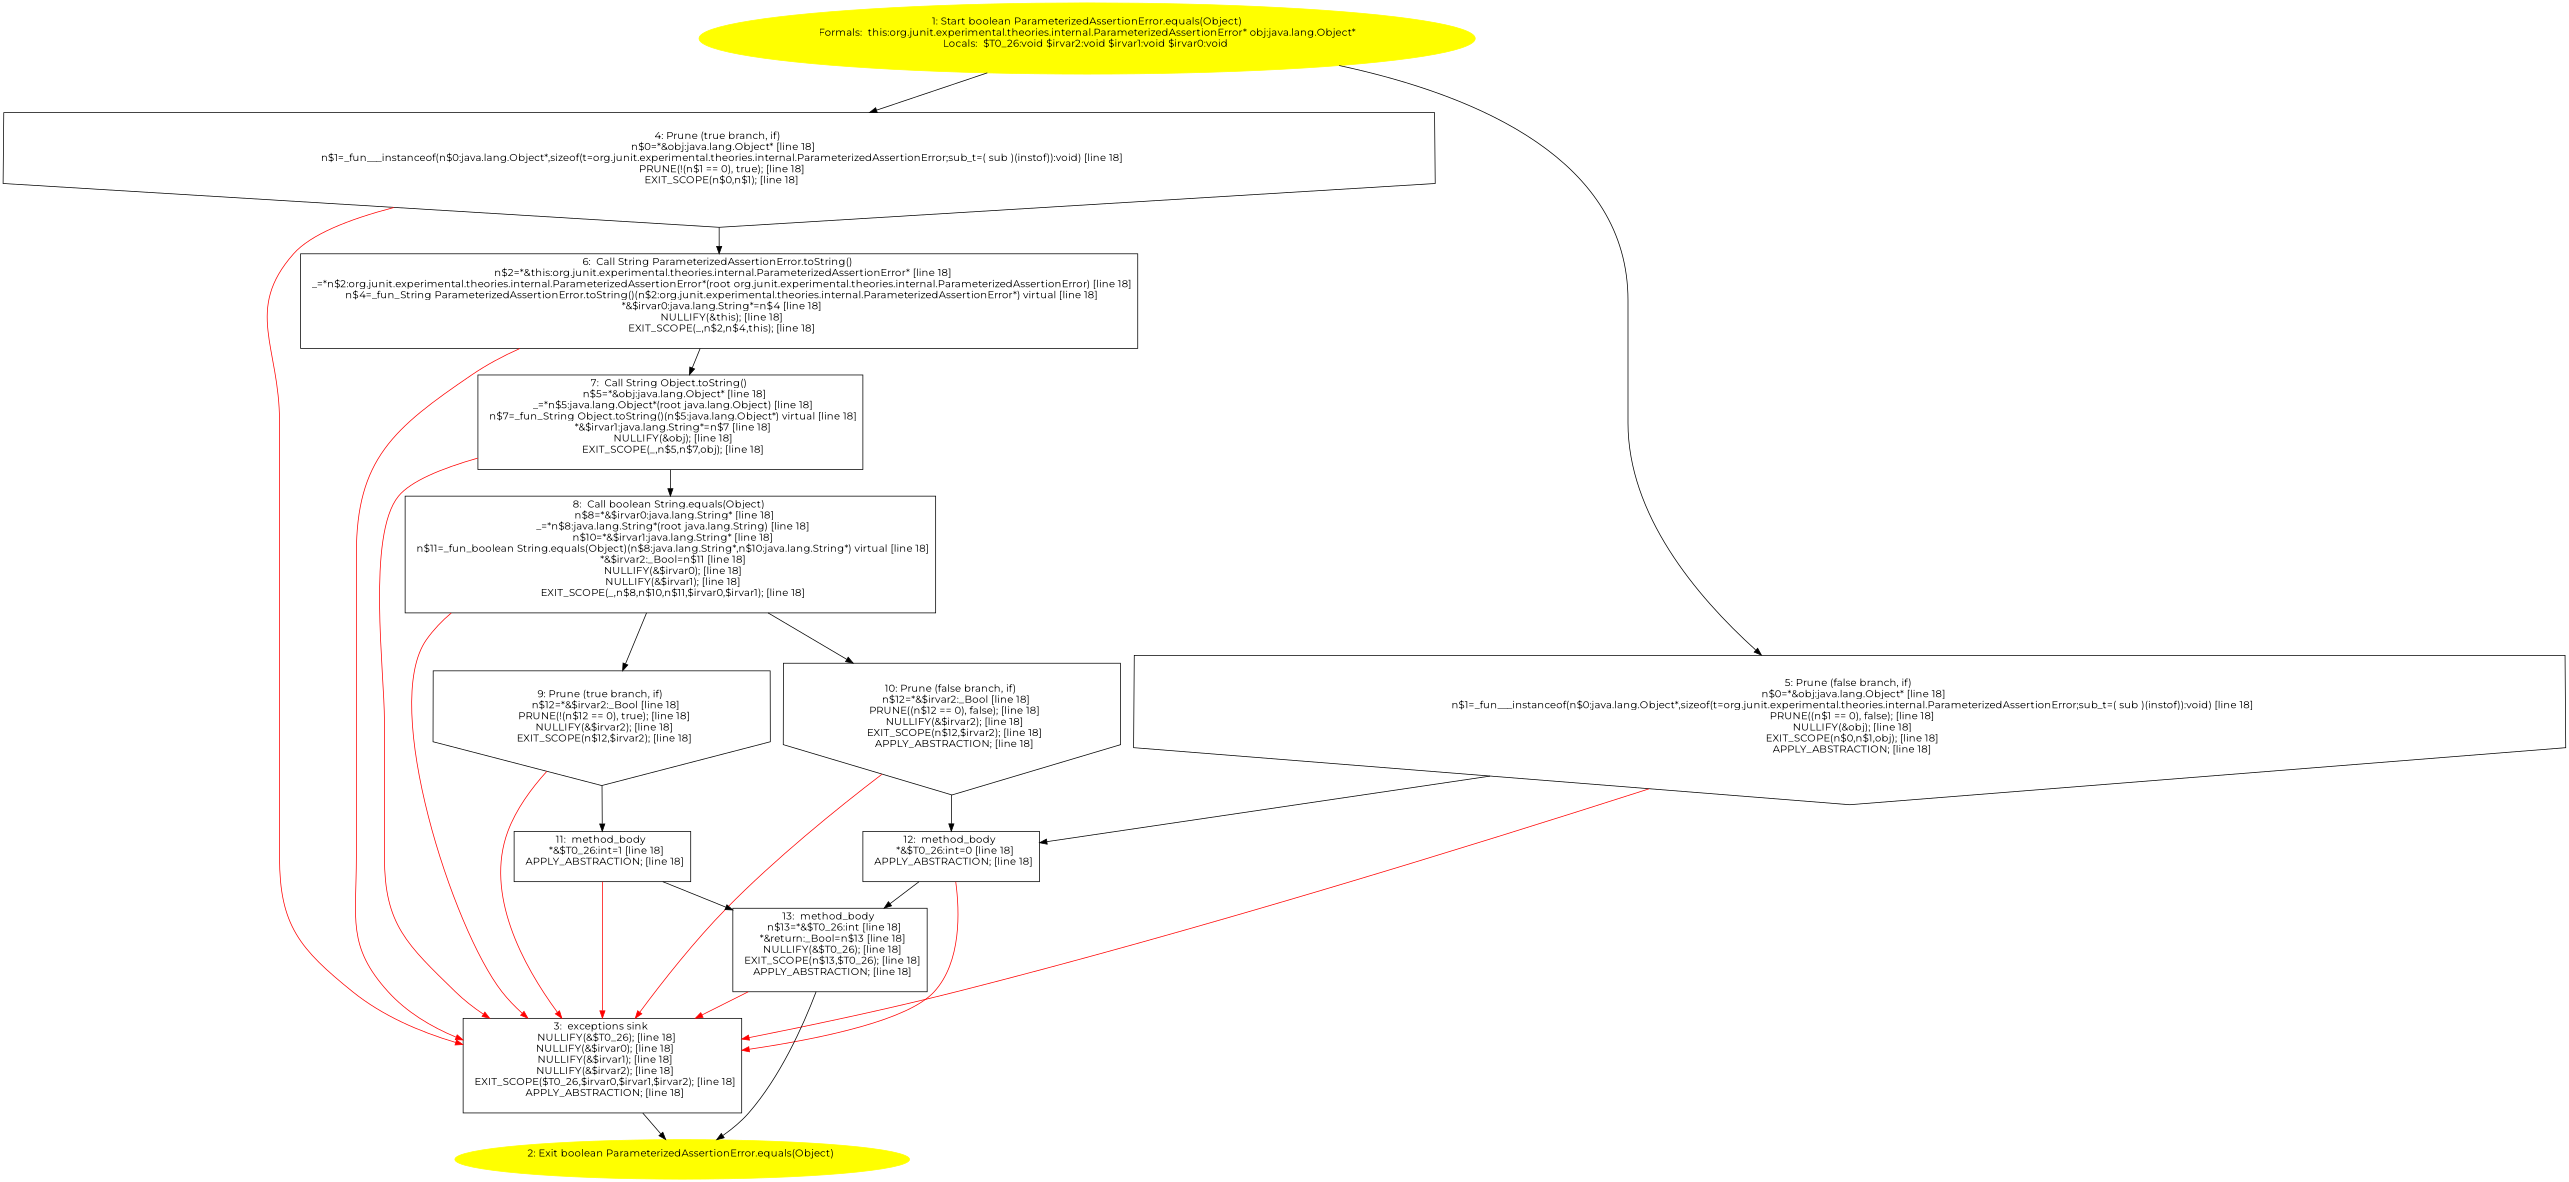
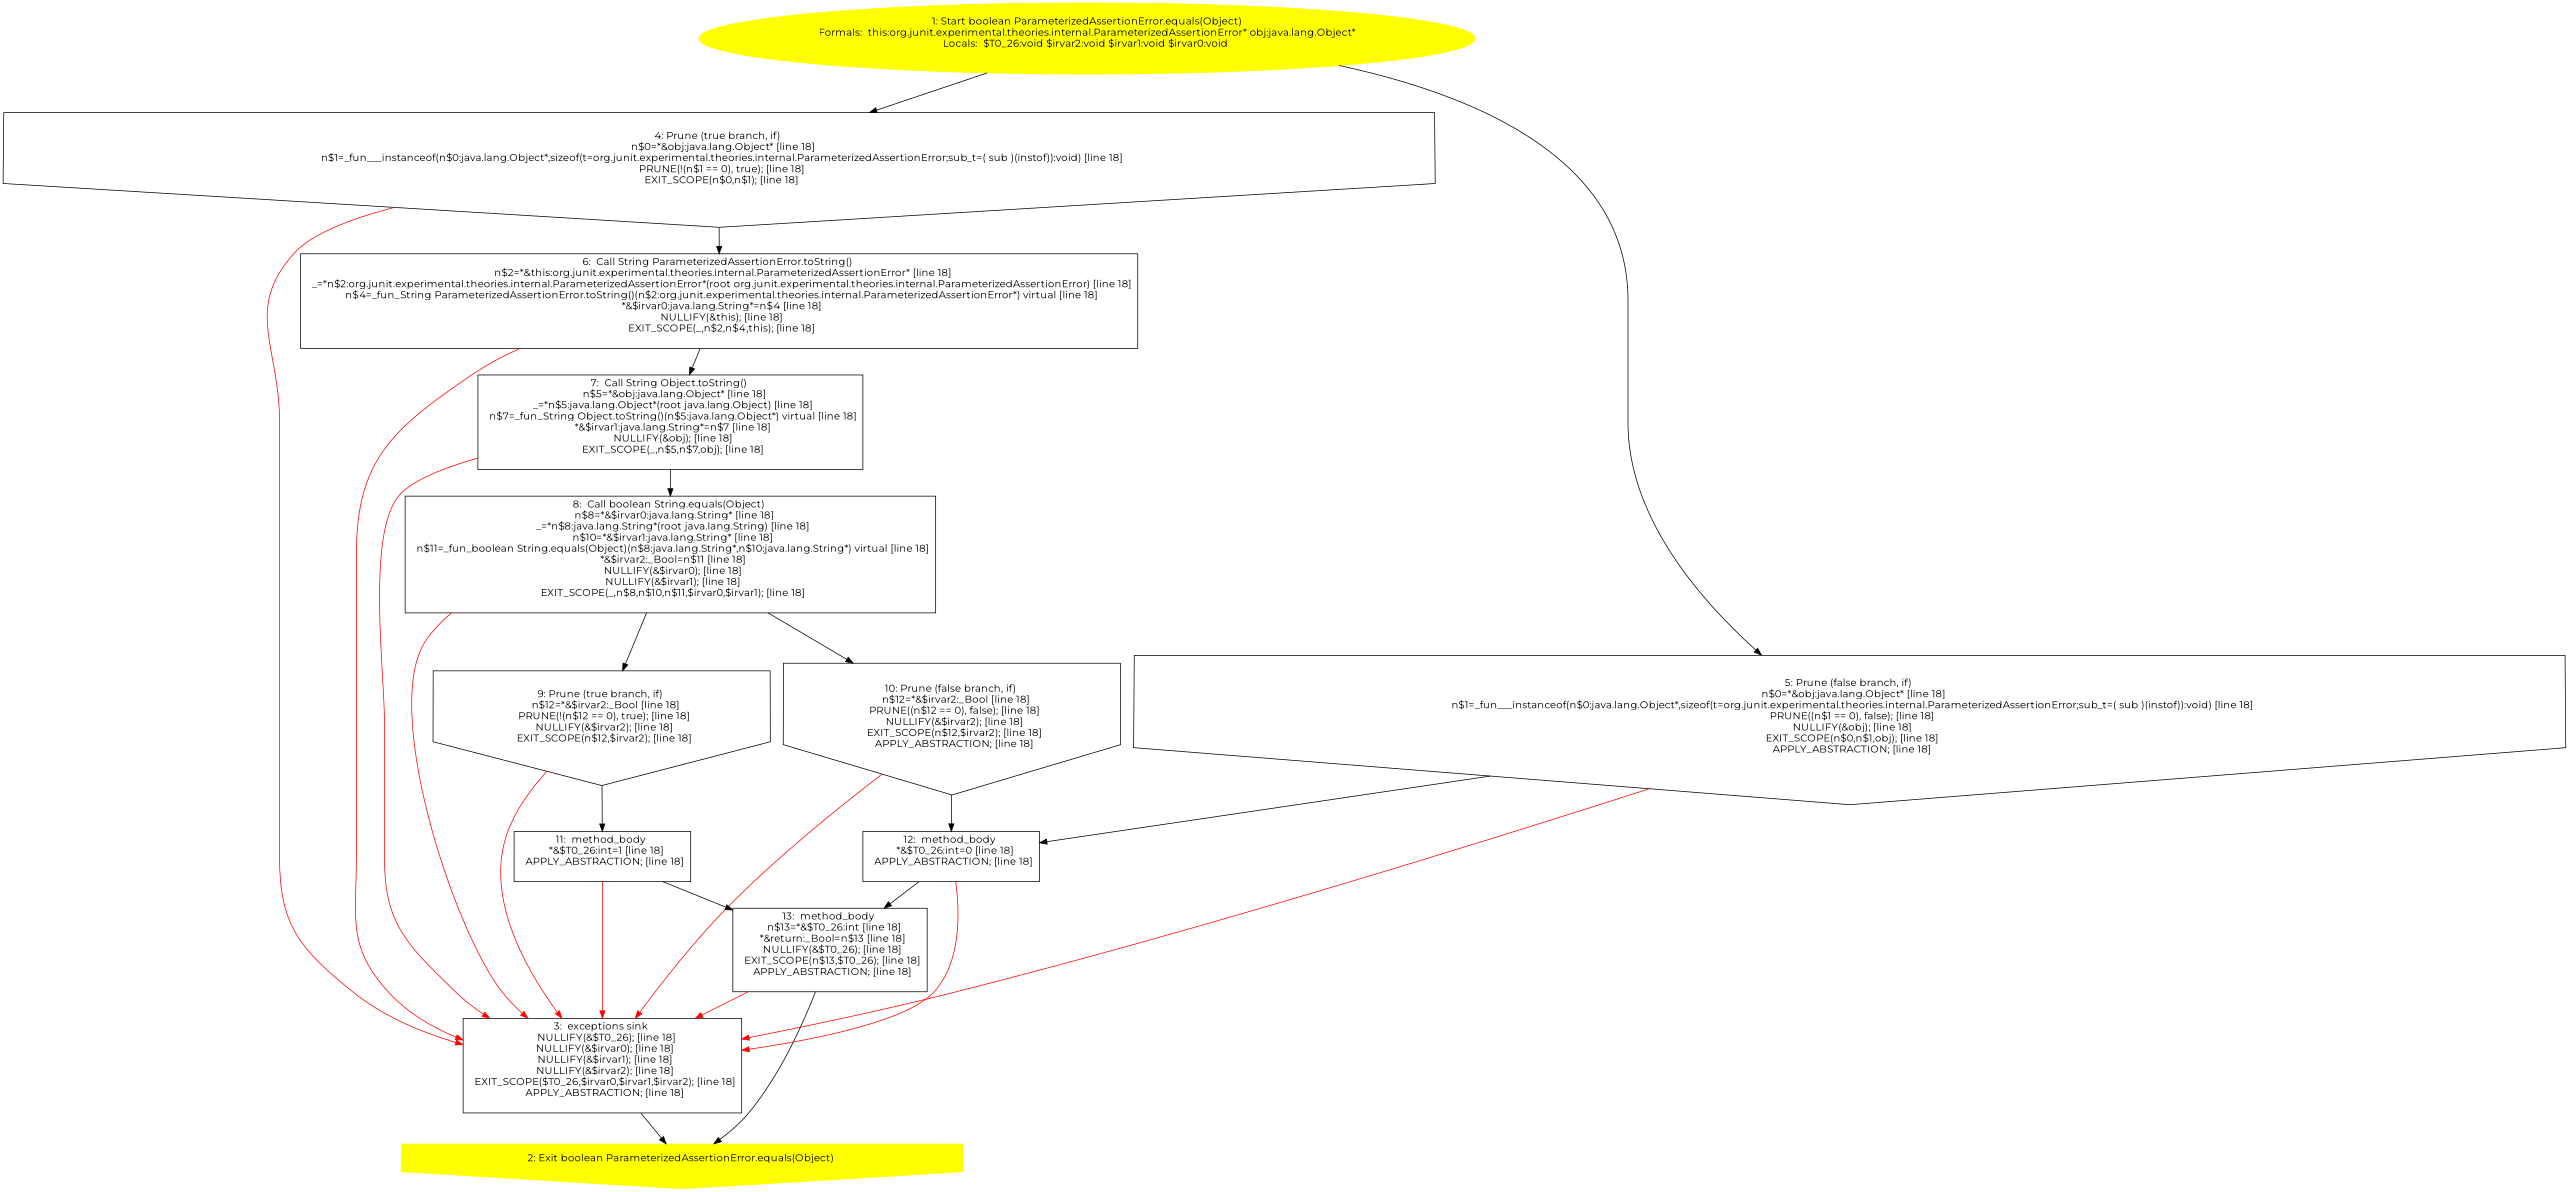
node "2: Exit boolean ParameterizedAssertionError.equals(Object)": shape ellipse -> invhouse
